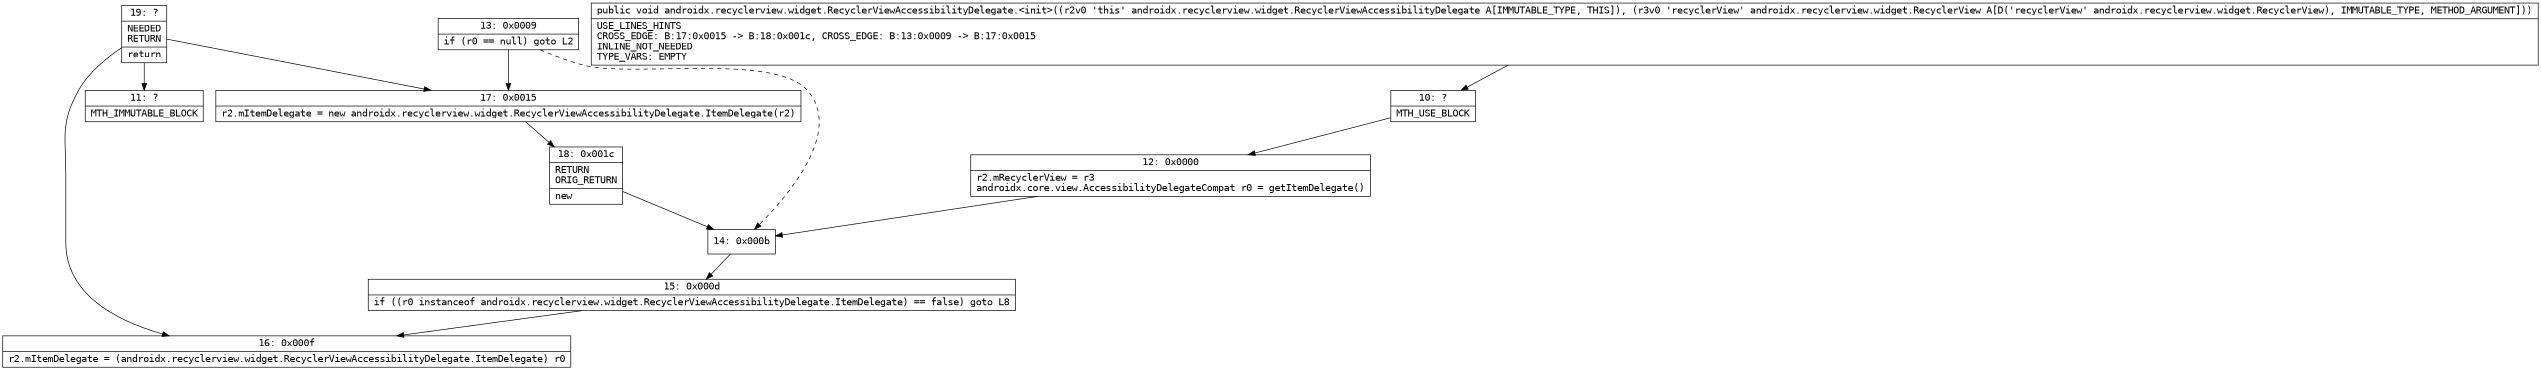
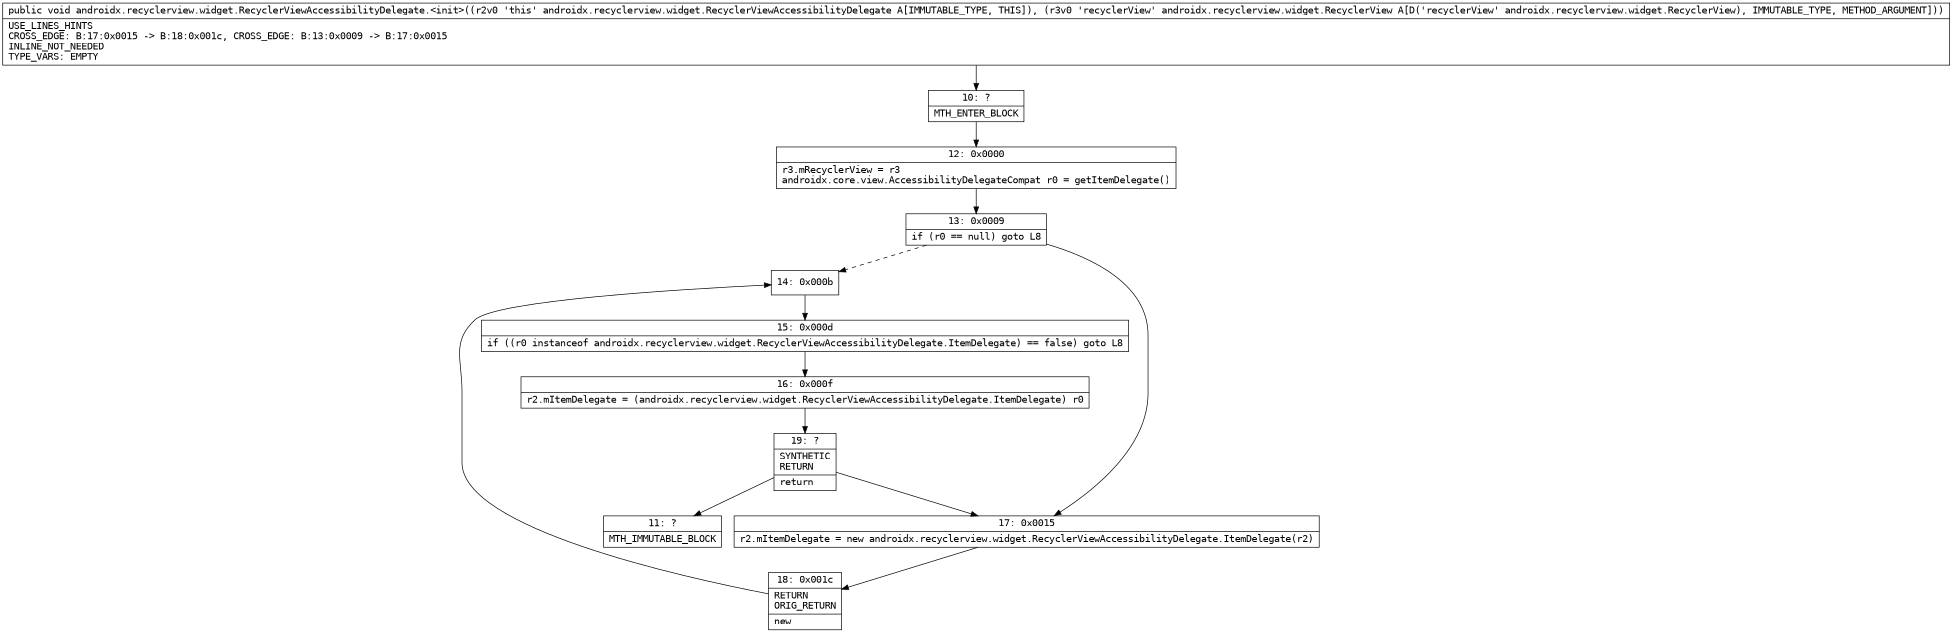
node "19: ?": text "NEEDED" -> "SYNTHETIC"
node "13: 0x0009": text "if (r0 == null) goto L2" -> "if (r0 == null) goto L8"
node "10: ?": text "MTH_USE_BLOCK" -> "MTH_ENTER_BLOCK"
node "12: 0x0000": text "r2.mRecyclerView = r3" -> "r3.mRecyclerView = r3"
edge "19: ?" -> "16: 0x000f": reversed
edge "12: 0x0000" -> "14: 0x000b": now "12: 0x0000" -> "13: 0x0009"
